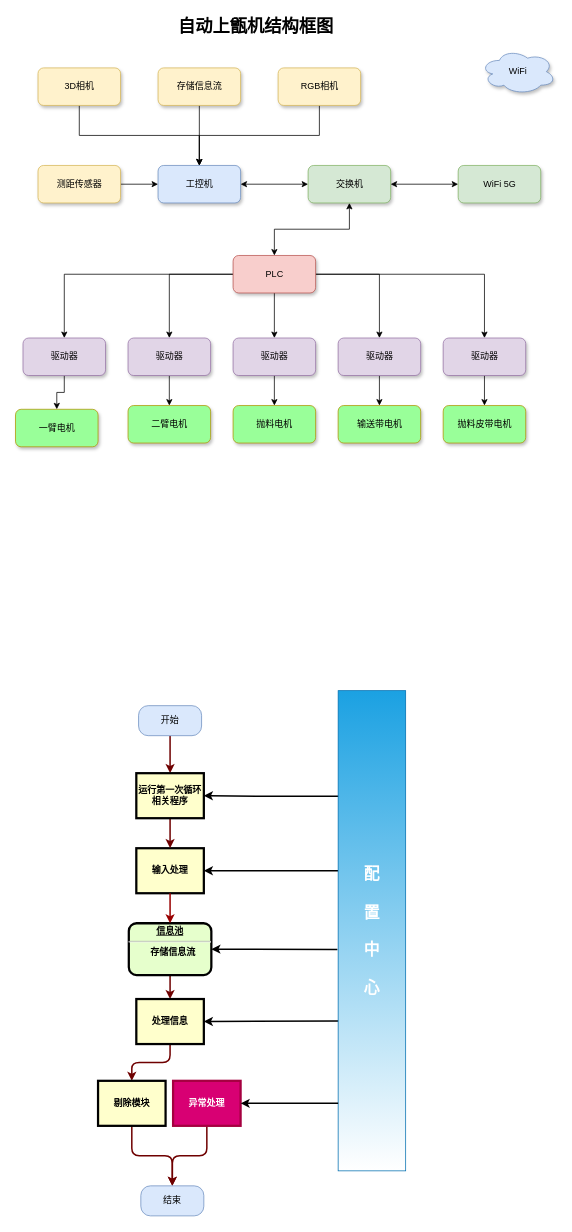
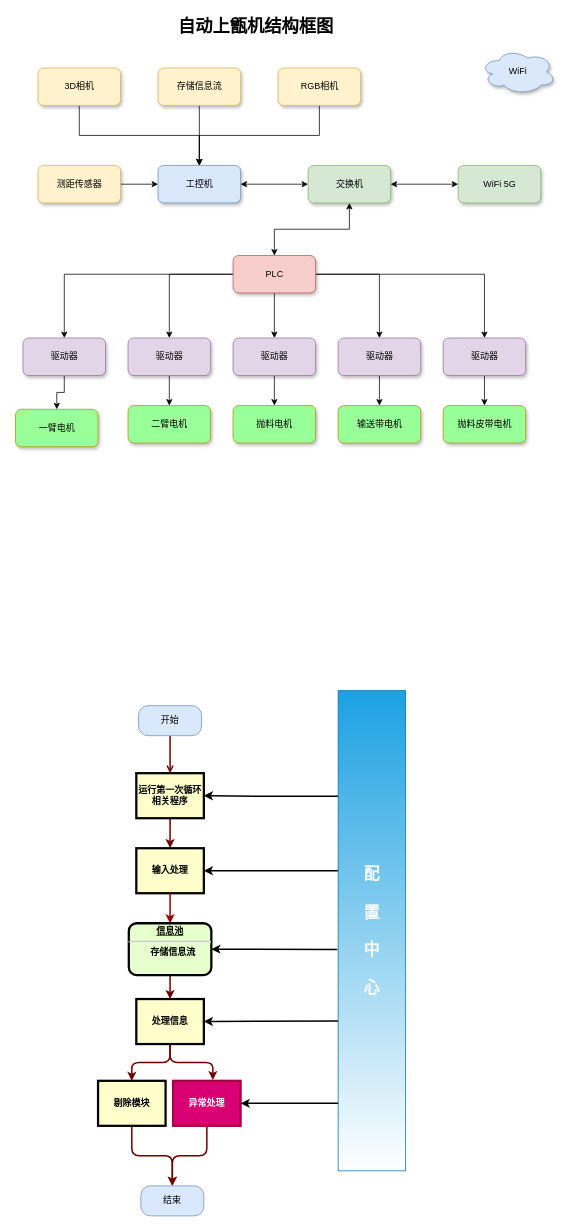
edge "开始" -> "运行第一次循环相关程序": arrowhead classic -> open
edge "处理信息" -> "异常处理": added
